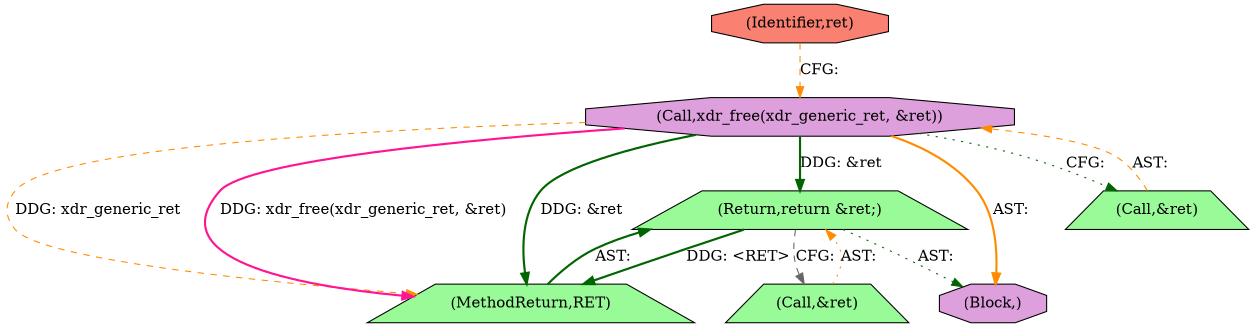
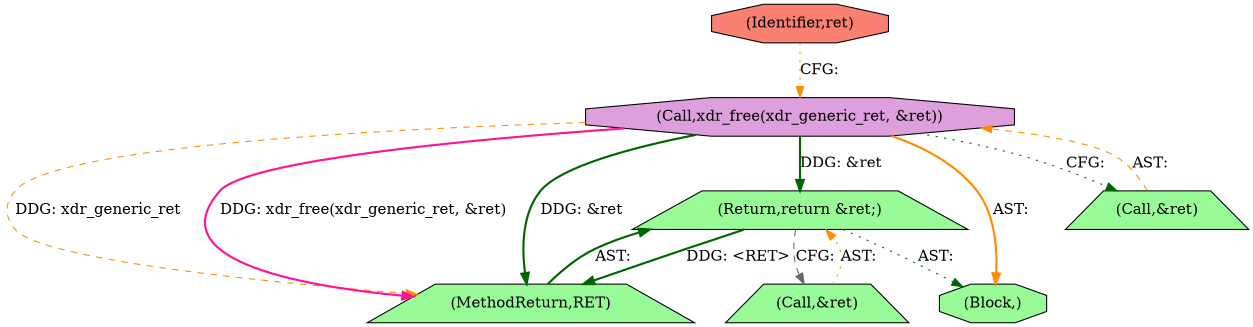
edge "(Identifier,ret)" -> "(Call,xdr_free(xdr_generic_ret, &ret))": style dashed -> dotted
node "(Block,)": fillcolor plum -> palegreen
